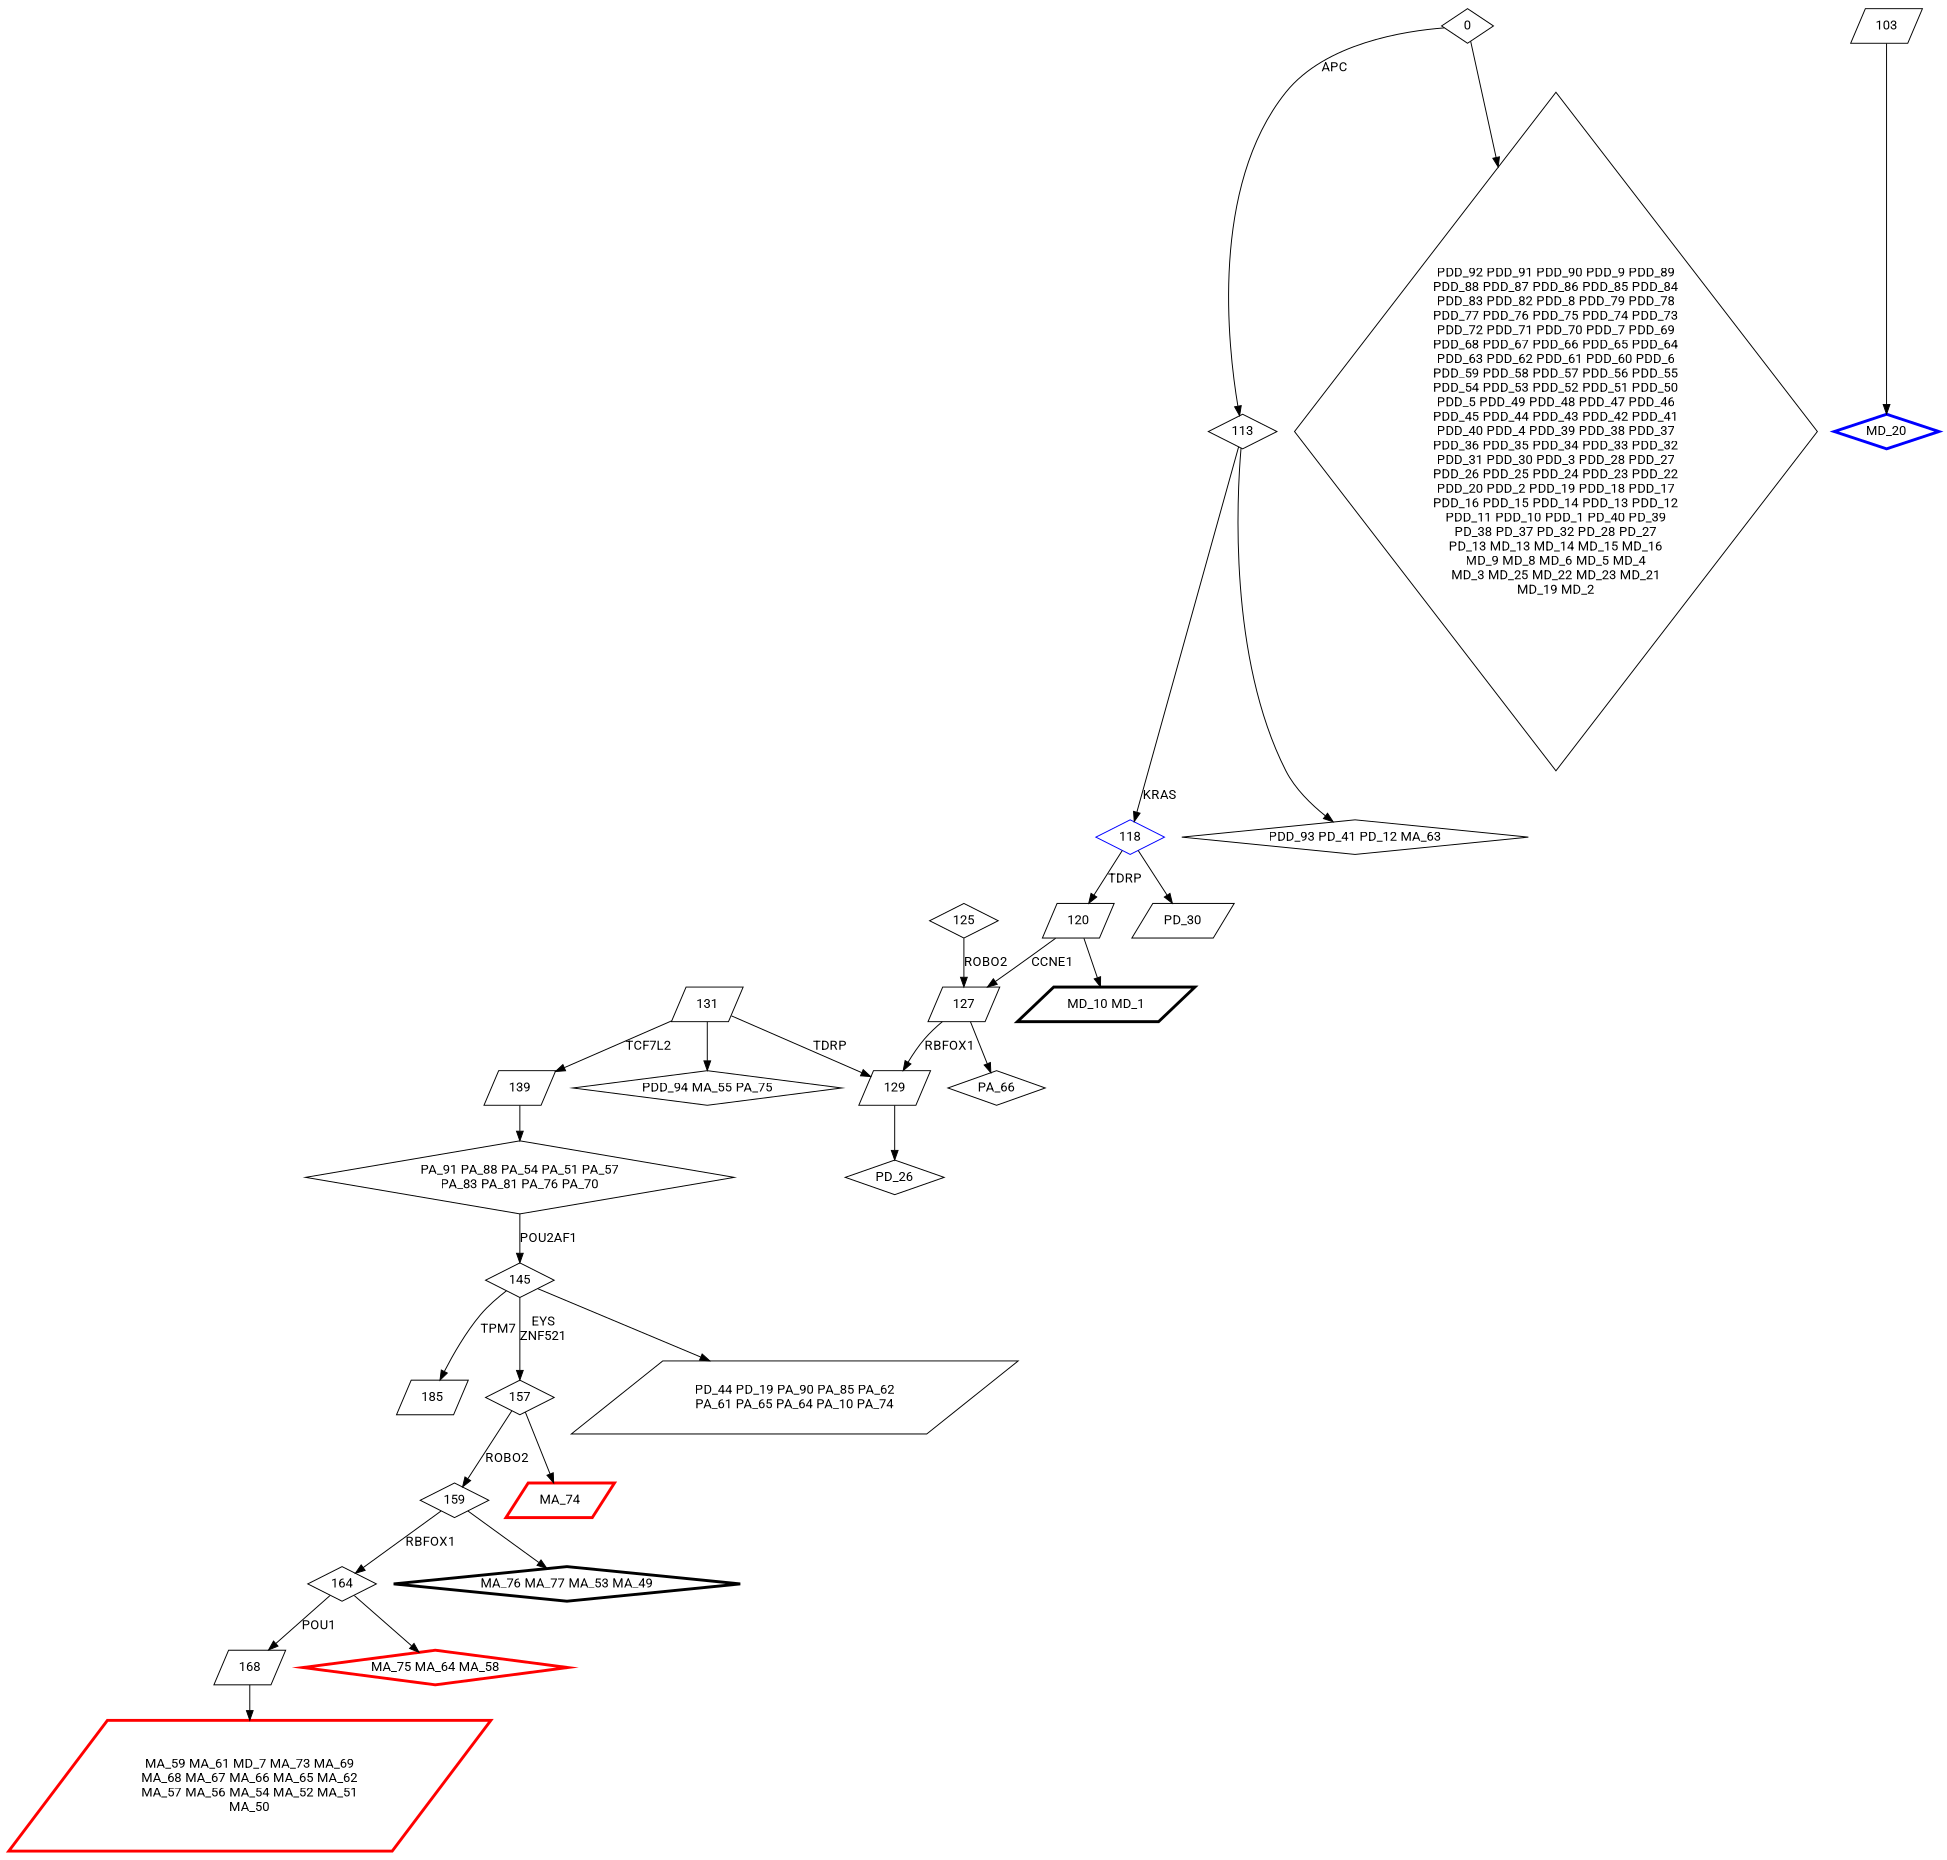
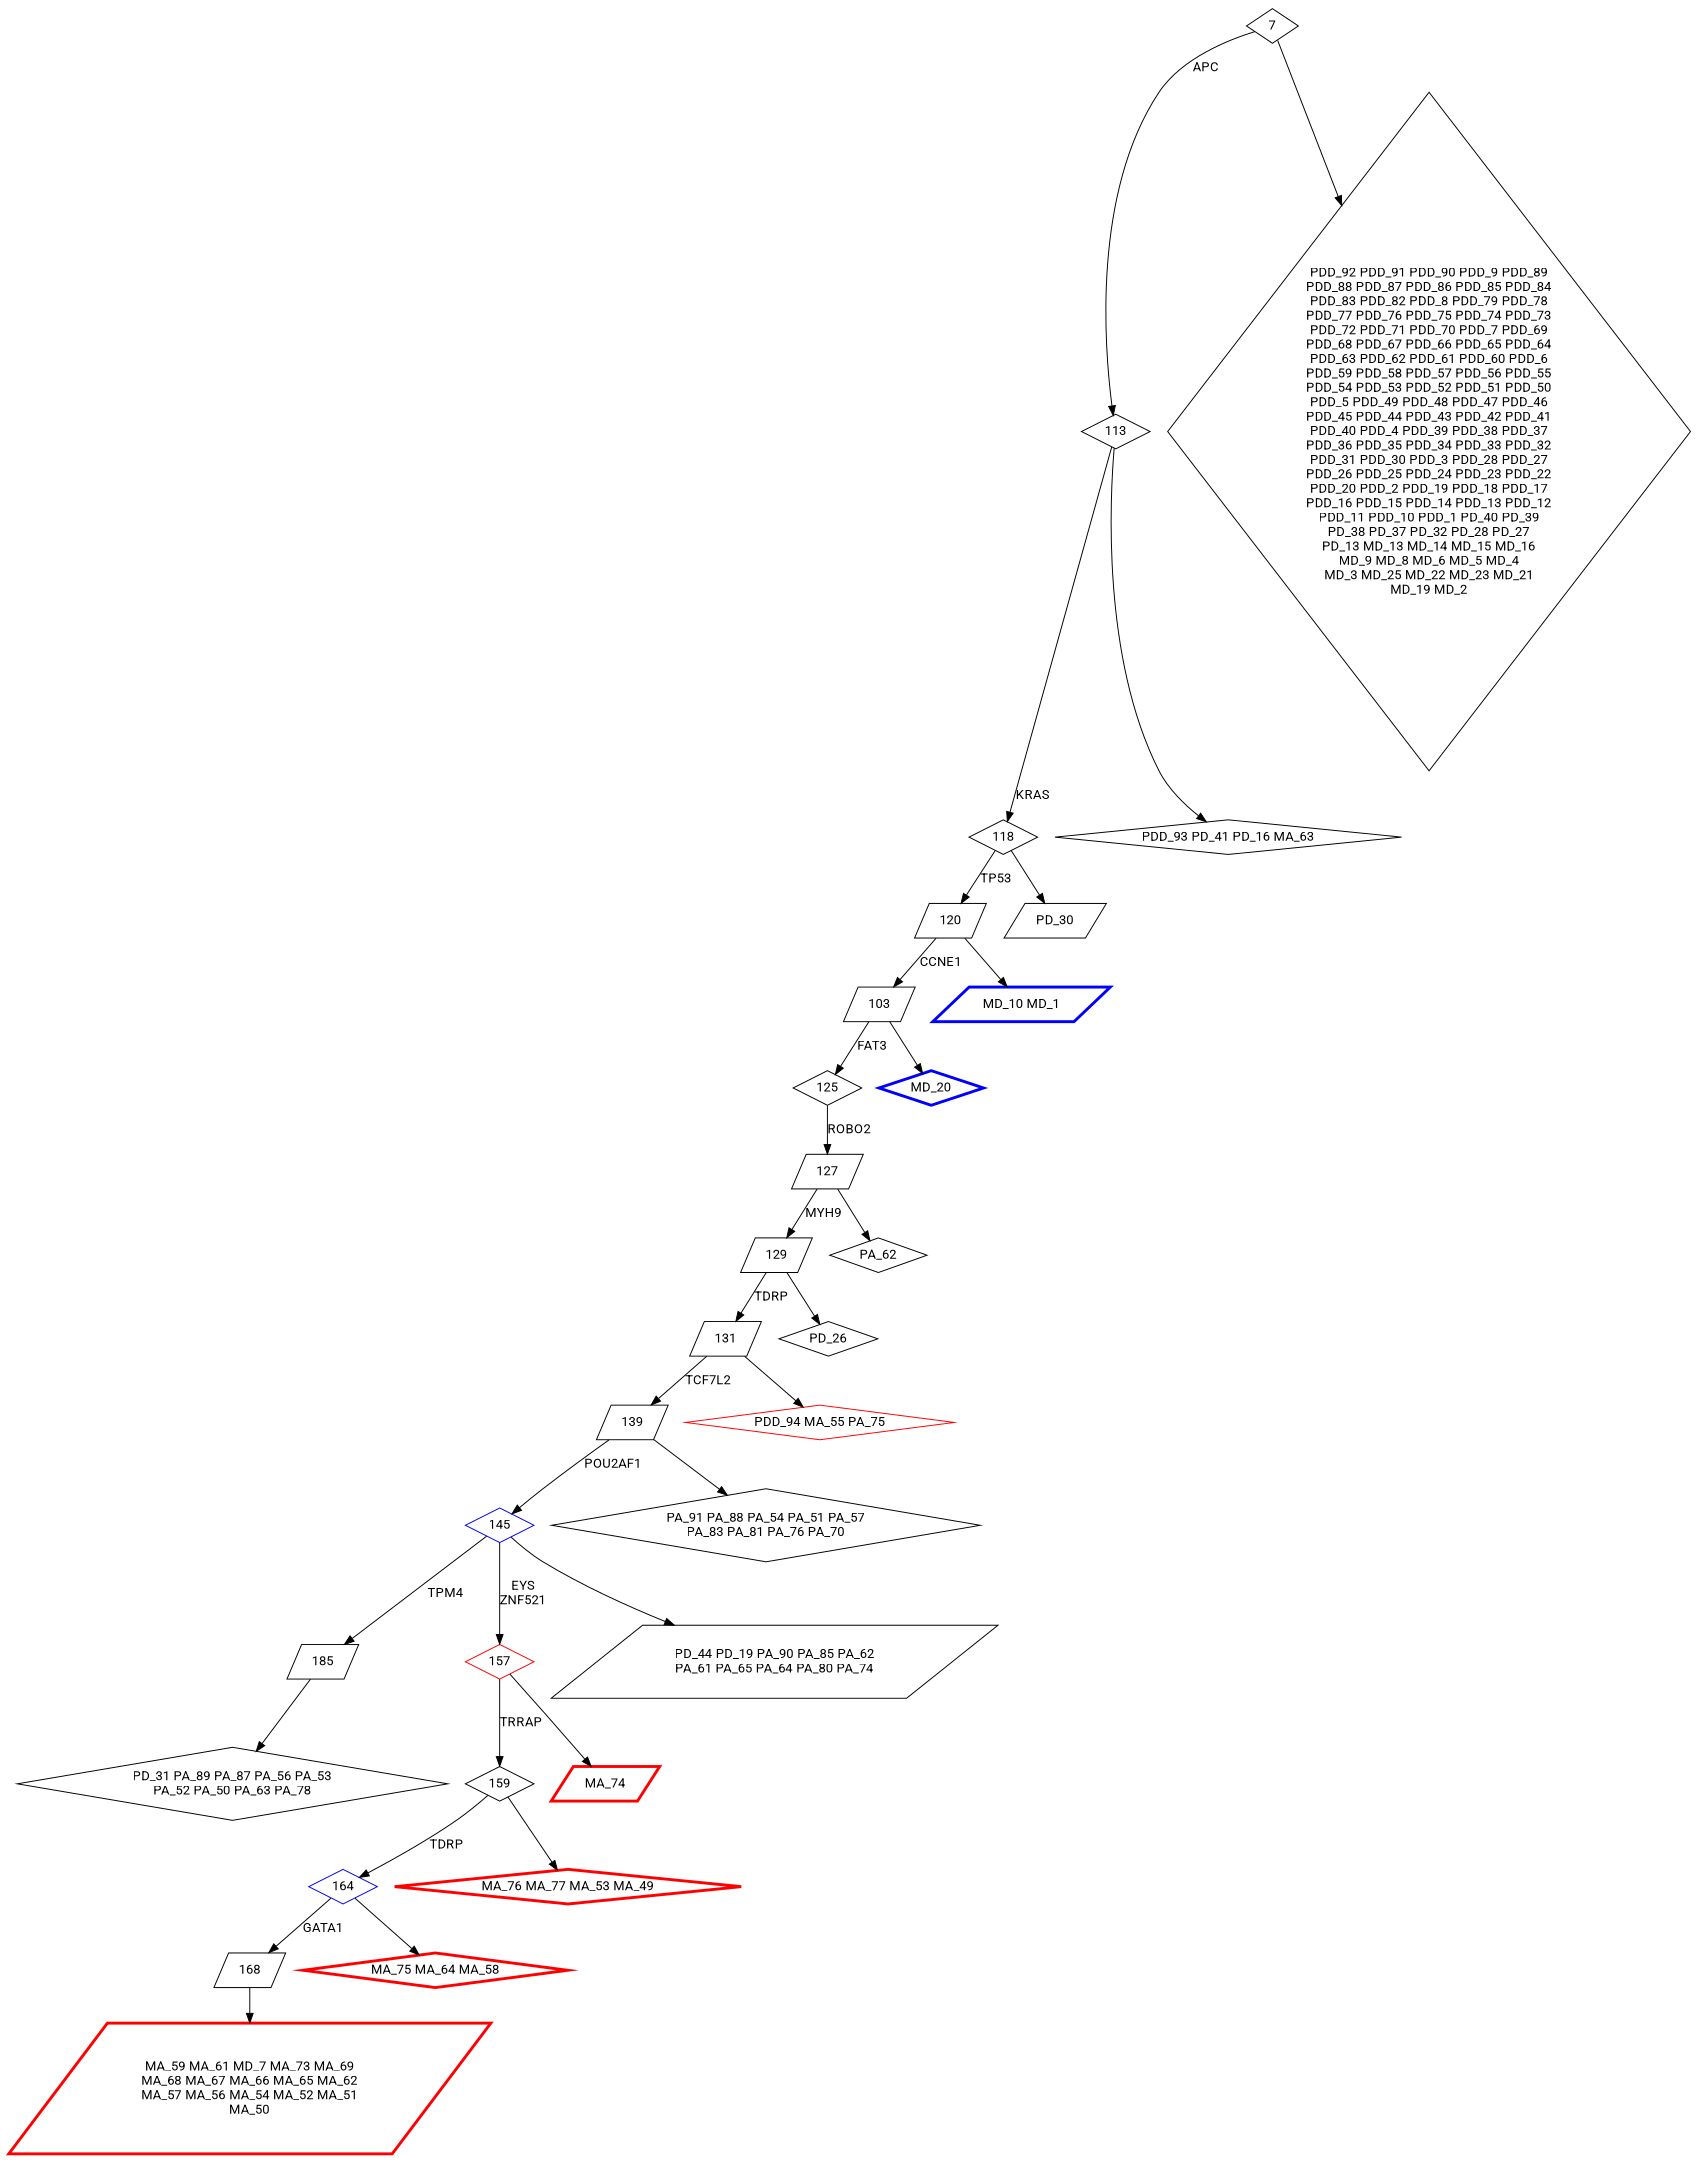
node "0": label "0" -> "7"
node "118": color blue -> black
node "PDD_93 PD_41 PD_12 MA_63": label "PDD_93 PD_41 PD_12 MA_63" -> "PDD_93 PD_41 PD_16 MA_63"
edge "118" -> "120": label "TDRP" -> "TP53"
edge "120" -> "127": now "120" -> "103"
node "MD_10 MD_1": color black -> blue
edge "131" -> "129": reversed
edge "103" -> "125": added, label "FAT3"
edge "127" -> "129": label "RBFOX1" -> "MYH9"
node "PDD_94 MA_55 PA_75": color black -> red
node "PA_66": label "PA_66" -> "PA_62"
edge "PA_91 PA_88 PA_54 PA_51 PA_57 PA_83 PA_81 PA_76 PA_70" -> "145": now "139" -> "145"
node "145": color black -> blue
edge "145" -> "185": label "TPM7" -> "TPM4"
node "157": color black -> red
node "PD_44 PD_19 PA_90 PA_85 PA_62 PA_61 PA_65 PA_64 PA_10 PA_74": label "PD_44 PD_19 PA_90 PA_85 PA_62 PA_61 PA_65 PA_64 PA_10 PA_74" -> "PD_44 PD_19 PA_90 PA_85 PA_62 PA_61 PA_65 PA_64 PA_80 PA_74"
edge "157" -> "159": label "ROBO2" -> "TRRAP"
edge "159" -> "164": label "RBFOX1" -> "TDRP"
node "164": color black -> blue
node "MA_76 MA_77 MA_53 MA_49": color black -> red
edge "164" -> "168": label "POU1" -> "GATA1"
node "PD_31 PA_89 PA_87 PA_56 PA_53 PA_52 PA_50 PA_63 PA_78": added
